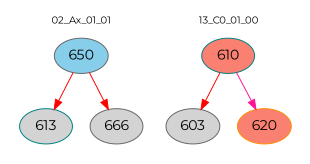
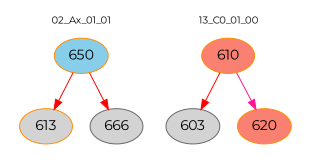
node "650": color gray40 -> darkorange
node "610": color teal -> darkorange
node "613": color teal -> darkorange
